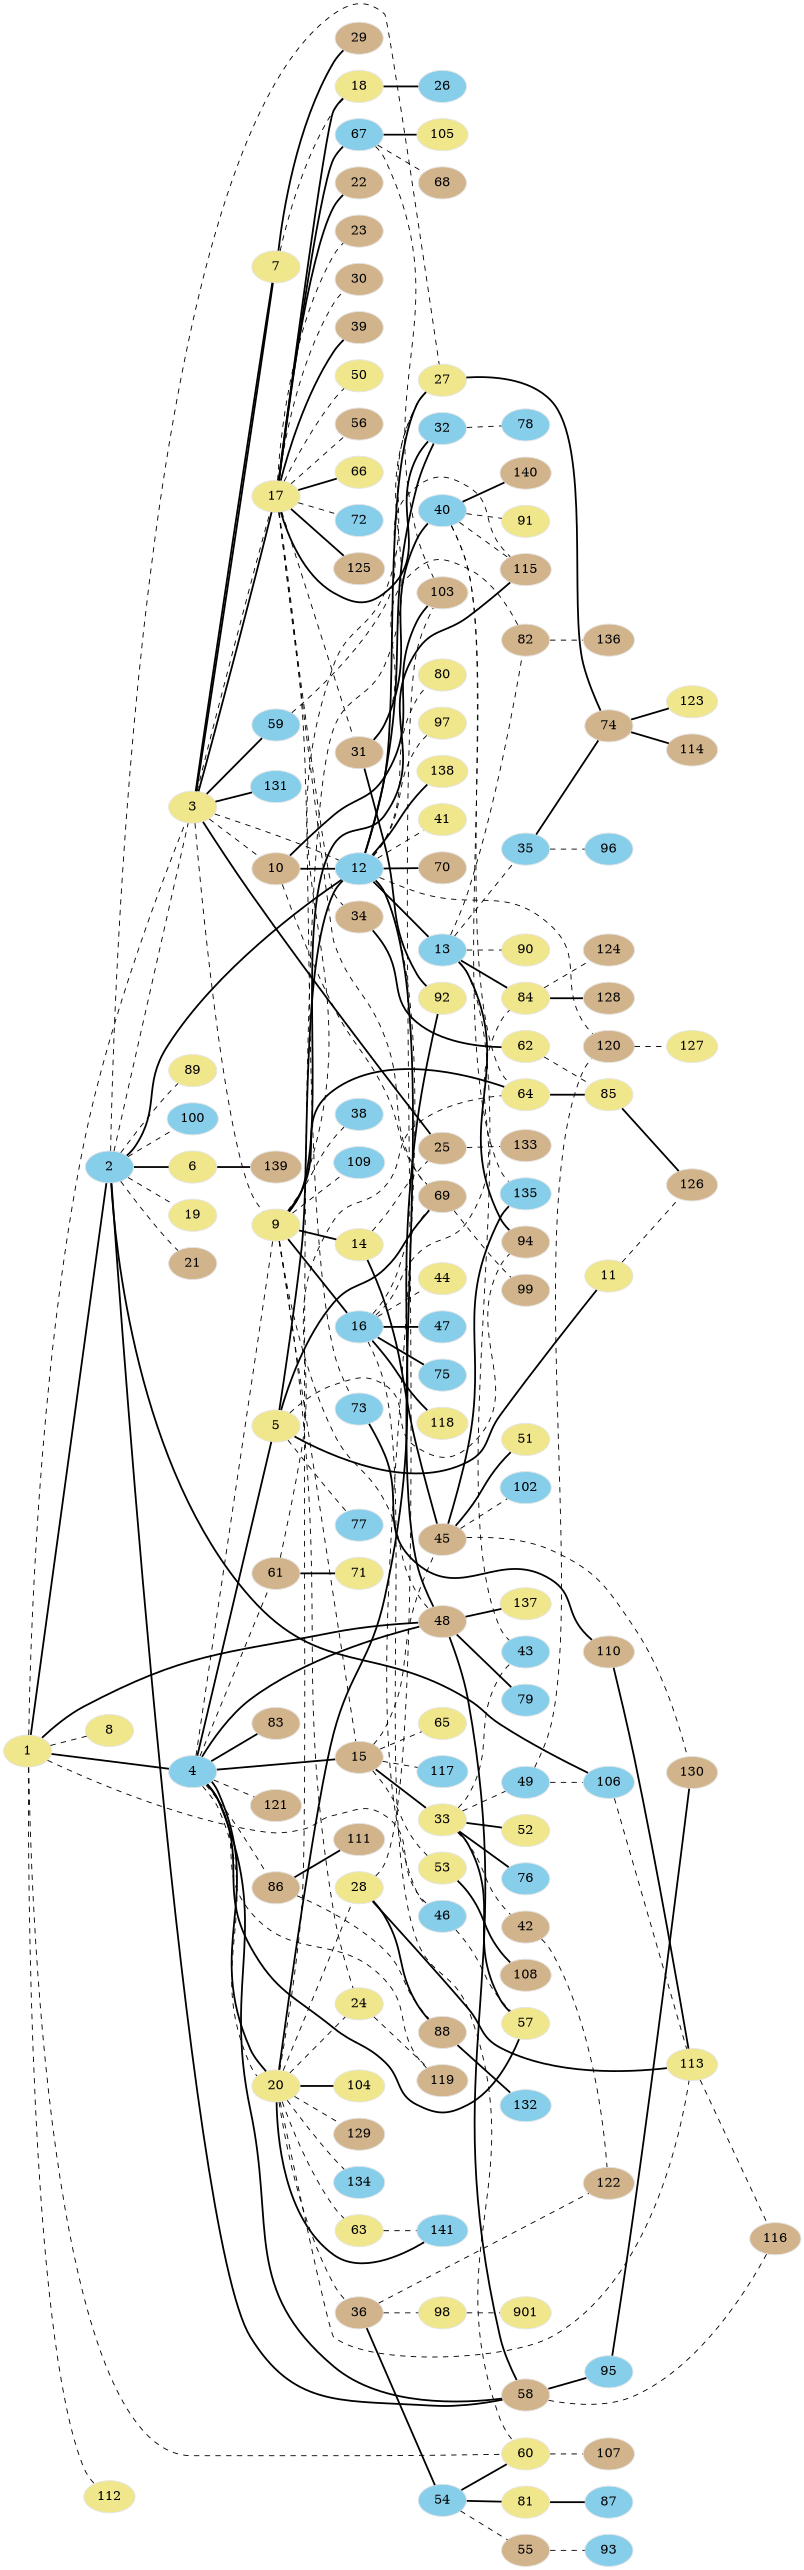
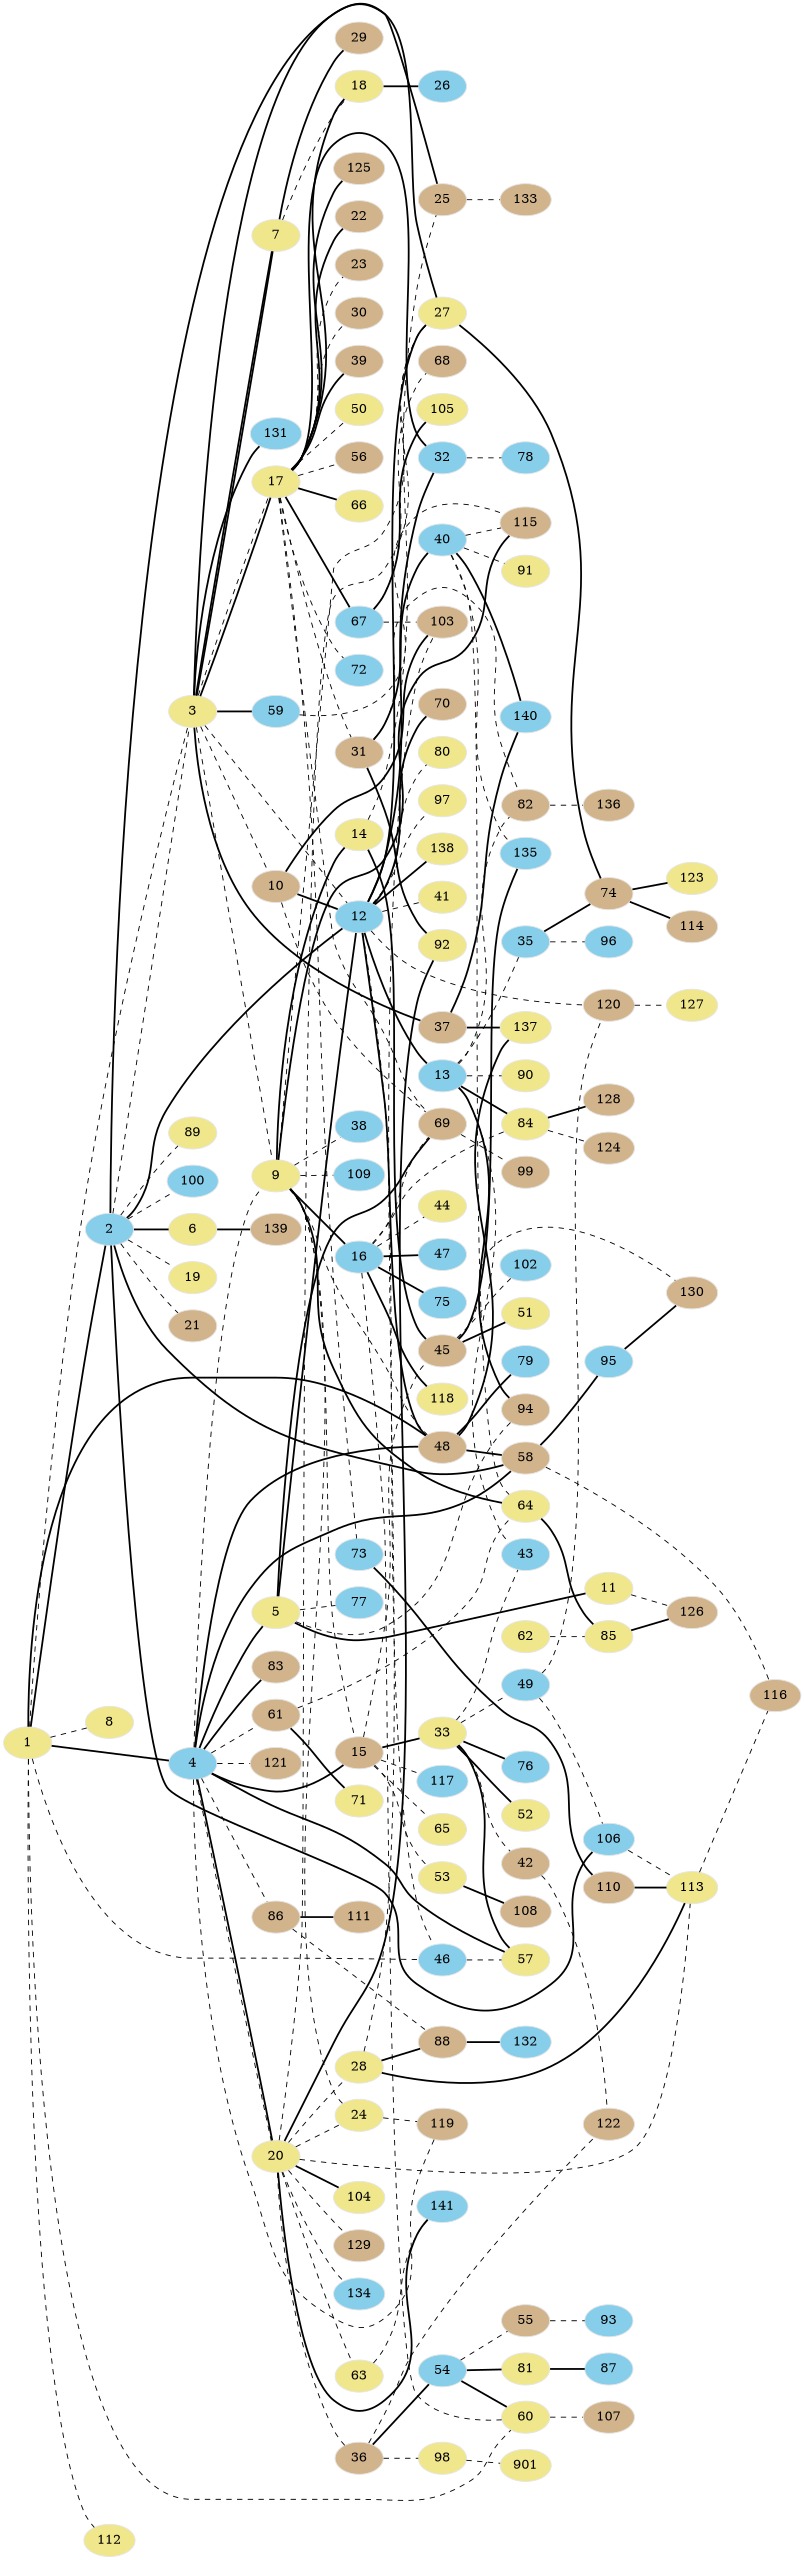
edge "27" -- "2": style dashed -> bold
node "140": fillcolor tan -> skyblue
node "34": removed
node "37": added
